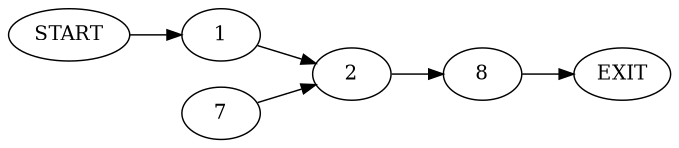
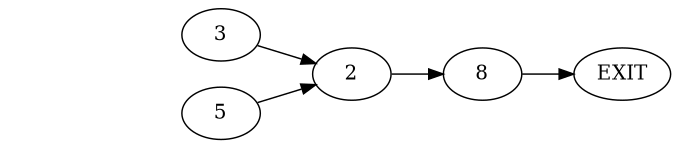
node "START": removed
node "1": label "1" -> "3"
node "7": label "7" -> "5"
